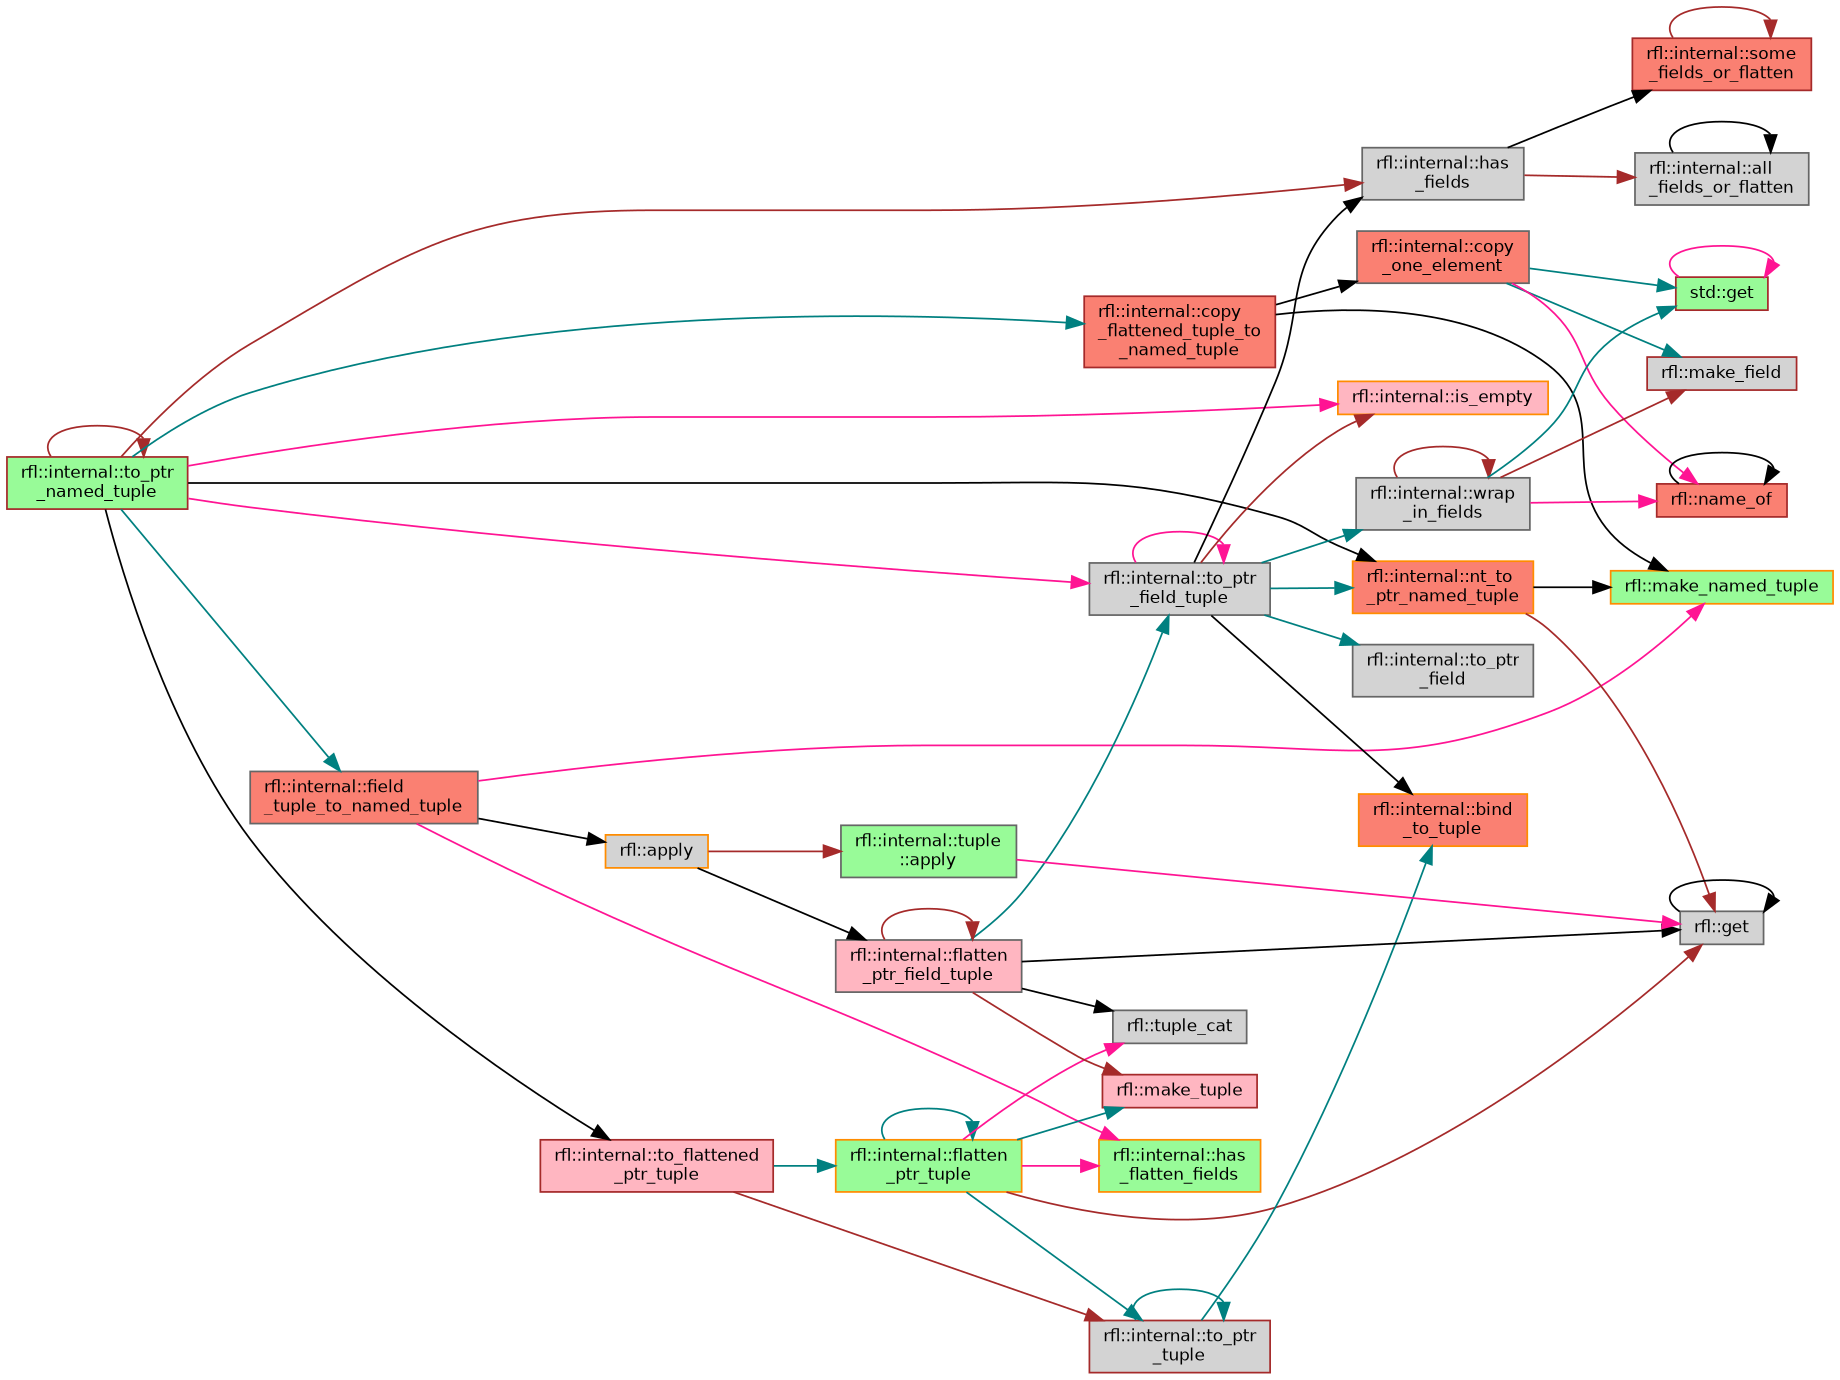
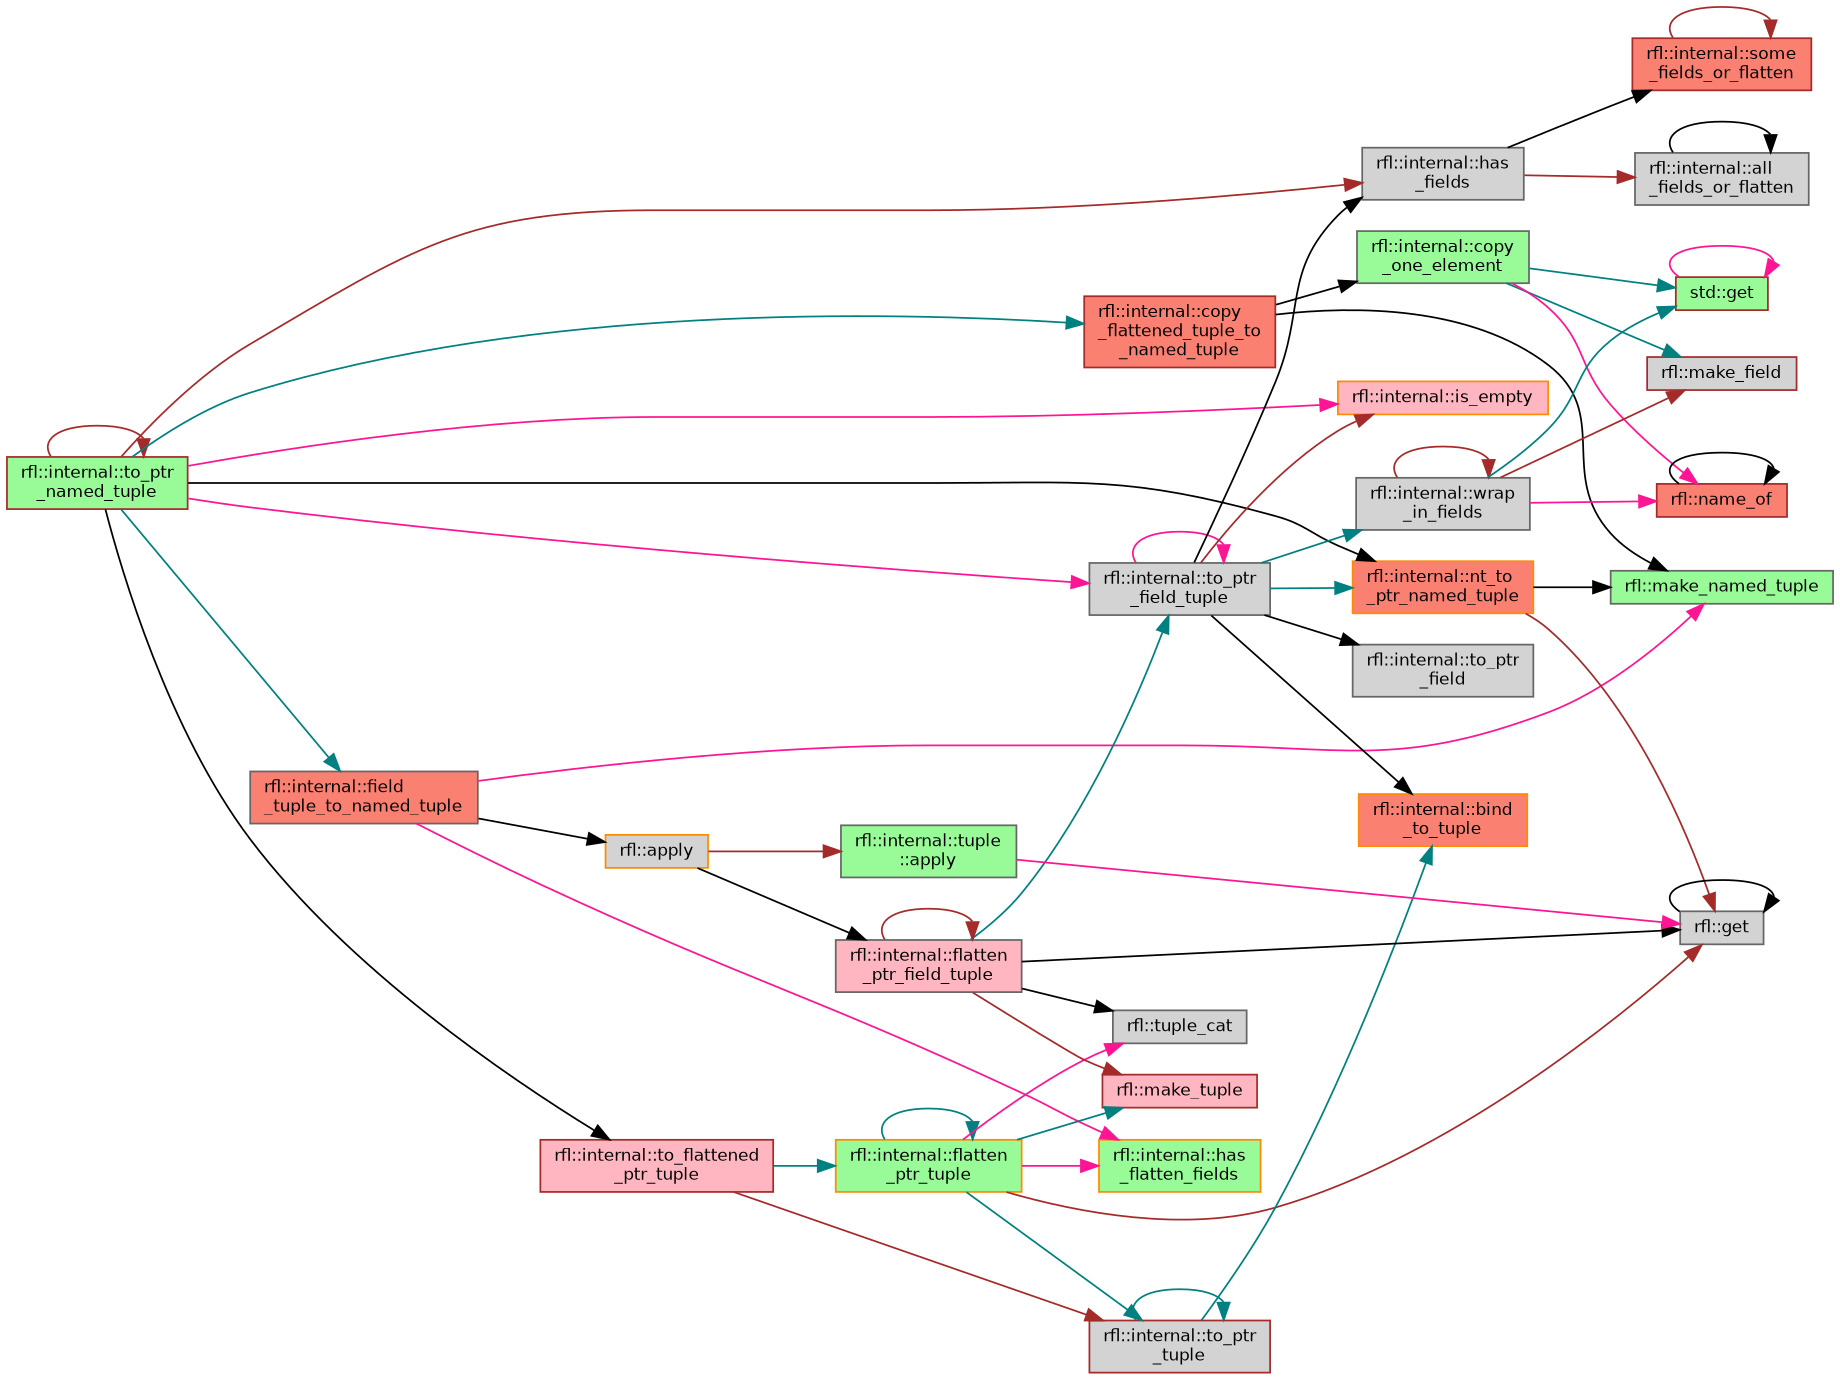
node "rfl::internal::copy _one_element": fillcolor salmon -> palegreen
node "rfl::make_named_tuple": color darkorange -> gray40
edge "rfl::internal::to_ptr _field_tuple" -> "rfl::internal::to_ptr _field": color teal -> black
